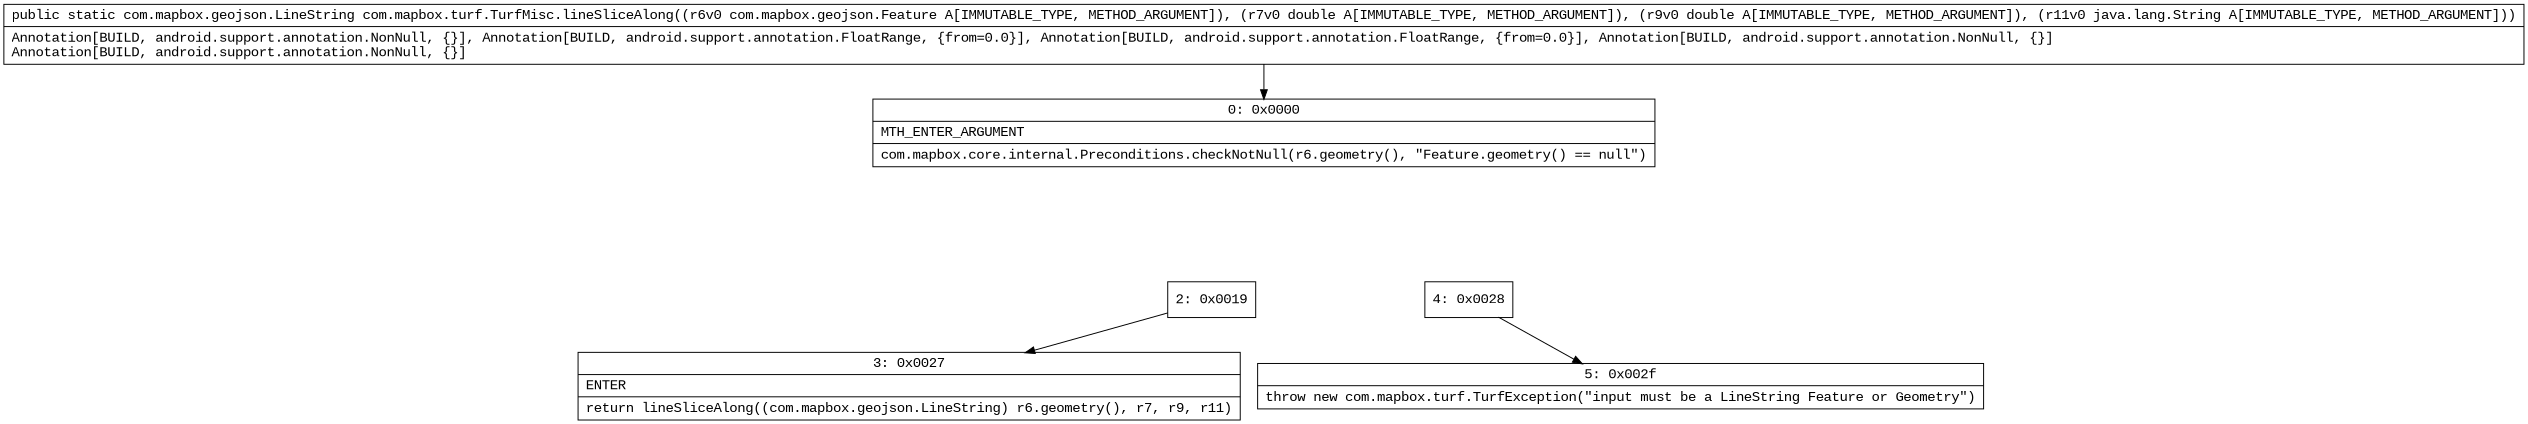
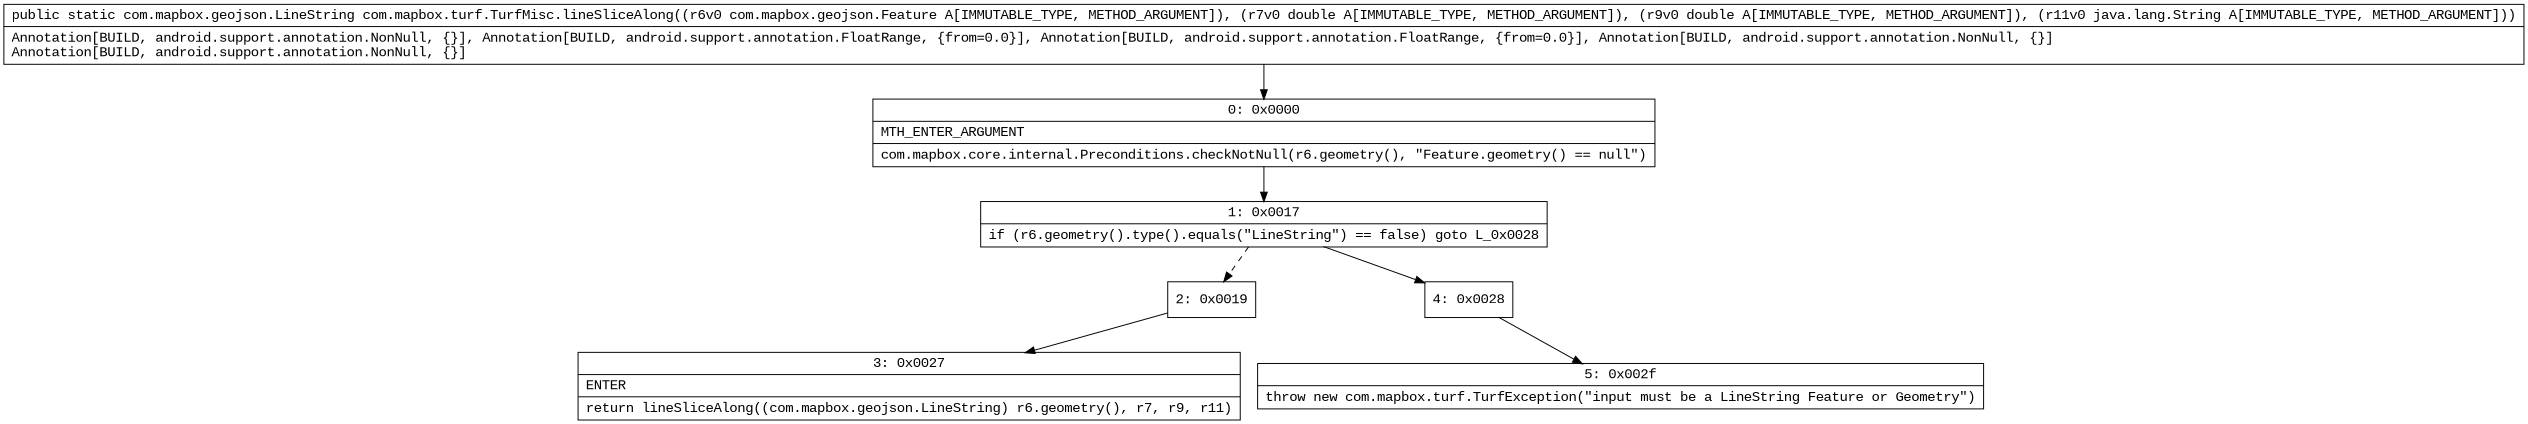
node "1: 0x0017": added
